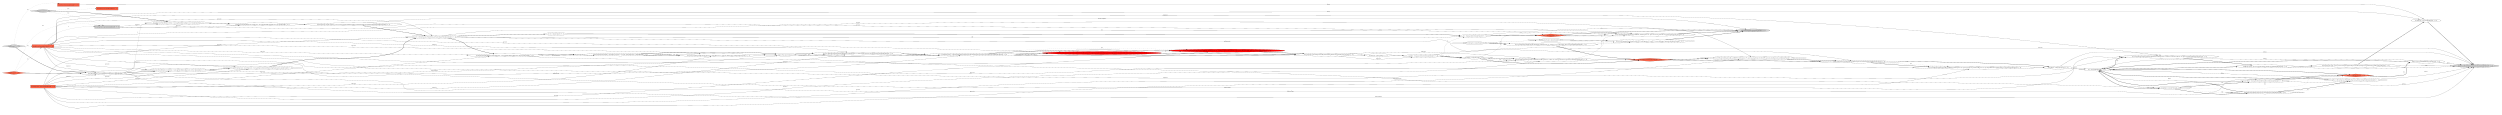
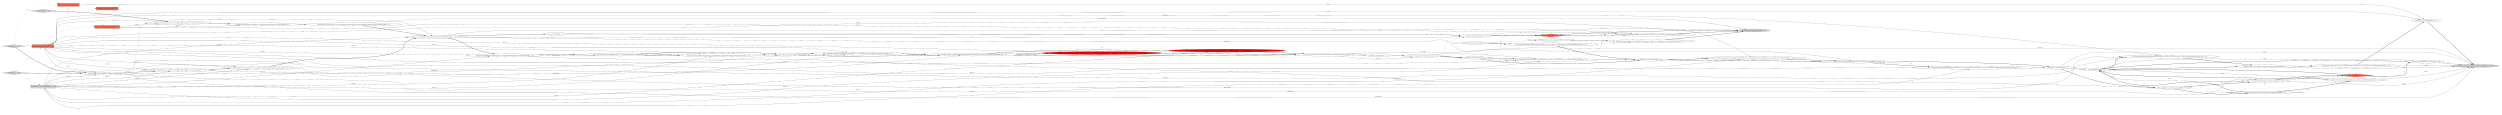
node "StreamExpression expression@@@2@@@['0', '0', '1']": fillcolor lightgray -> tomato
edge "ParallelStream['0', '1', '0']" -> "StreamExpression expression@@@2@@@['0', '0', '1']": now "ParallelStream['0', '1', '0']" -> "StreamExpression expression@@@2@@@['0', '1', '0']"
node "1 != streamExpressions.size()@@@28@@@['1', '1', '0']": fillcolor tomato -> white
node "ParallelStream['0', '1', '0']": fillcolor tomato -> lightgray
edge "null == zkHost@@@44@@@['1', '1', '0']" -> "null == zkHostExpression@@@35@@@['1', '1', '0']": now "String zkHost = null@@@34@@@['1', '1', '0']" -> "null == zkHostExpression@@@35@@@['1', '1', '0']"
node "StreamExpression expression@@@2@@@['0', '1', '0']": fillcolor tomato -> lightgray
